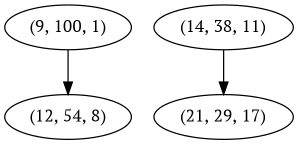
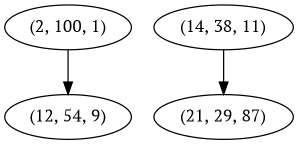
node "(9, 100, 1)": label "(9, 100, 1)" -> "(2, 100, 1)"
node "(12, 54, 8)": label "(12, 54, 8)" -> "(12, 54, 9)"
node "(21, 29, 17)": label "(21, 29, 17)" -> "(21, 29, 87)"
